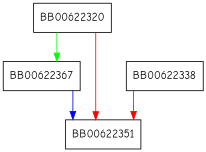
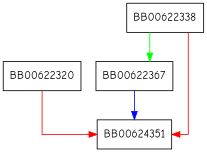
edge "BB00622320" -> "BB00622367": now "BB00622338" -> "BB00622367"
node "BB00622351": label "BB00622351" -> "BB00624351"
